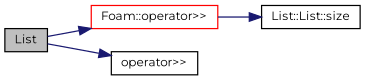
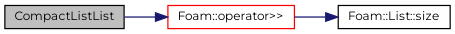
node "List::List::size": label "List::List::size" -> "Foam::List::size"
node "List": label "List" -> "CompactListList"
node "operator>>": removed
